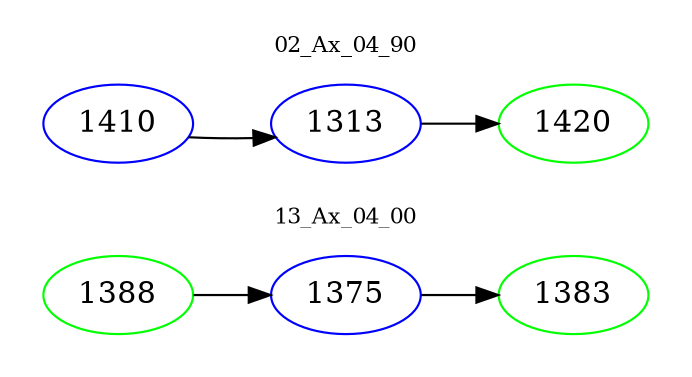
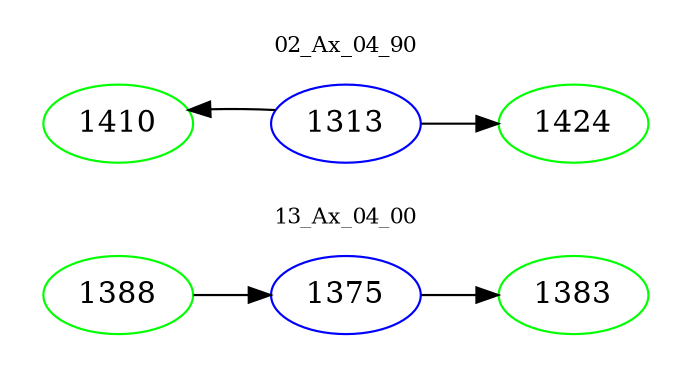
node "1410": color blue -> green
node "1420": label "1420" -> "1424"
edge "1410" -> "1313": reversed
